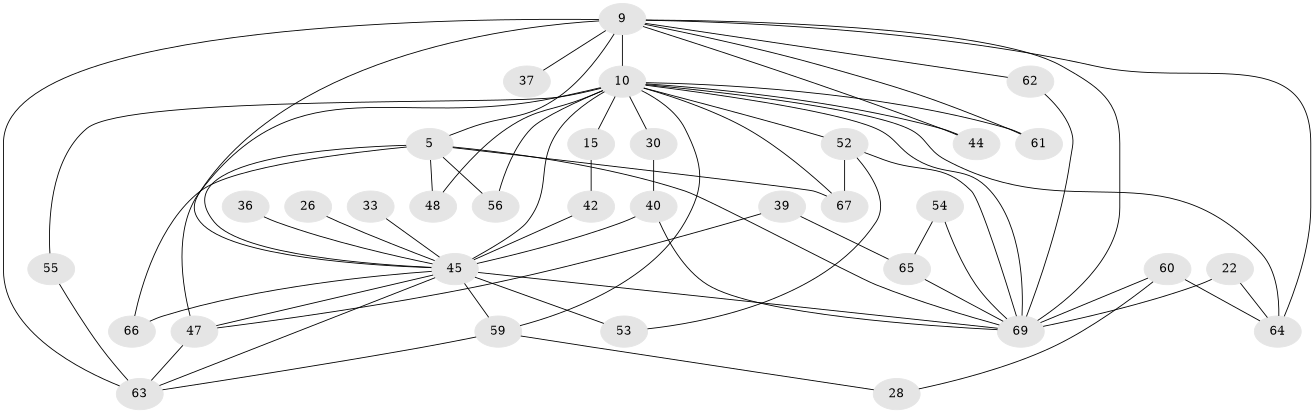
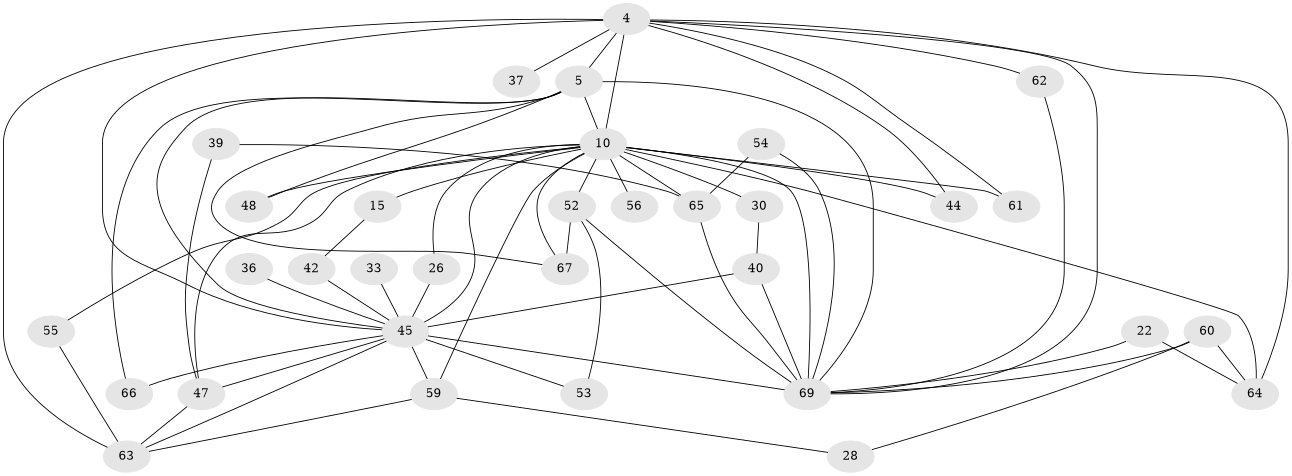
node "9": label "9" -> "4"
edge "10" -- "26": added
edge "10" -- "65": added
edge "5" -- "56": now "5" -- "10"
